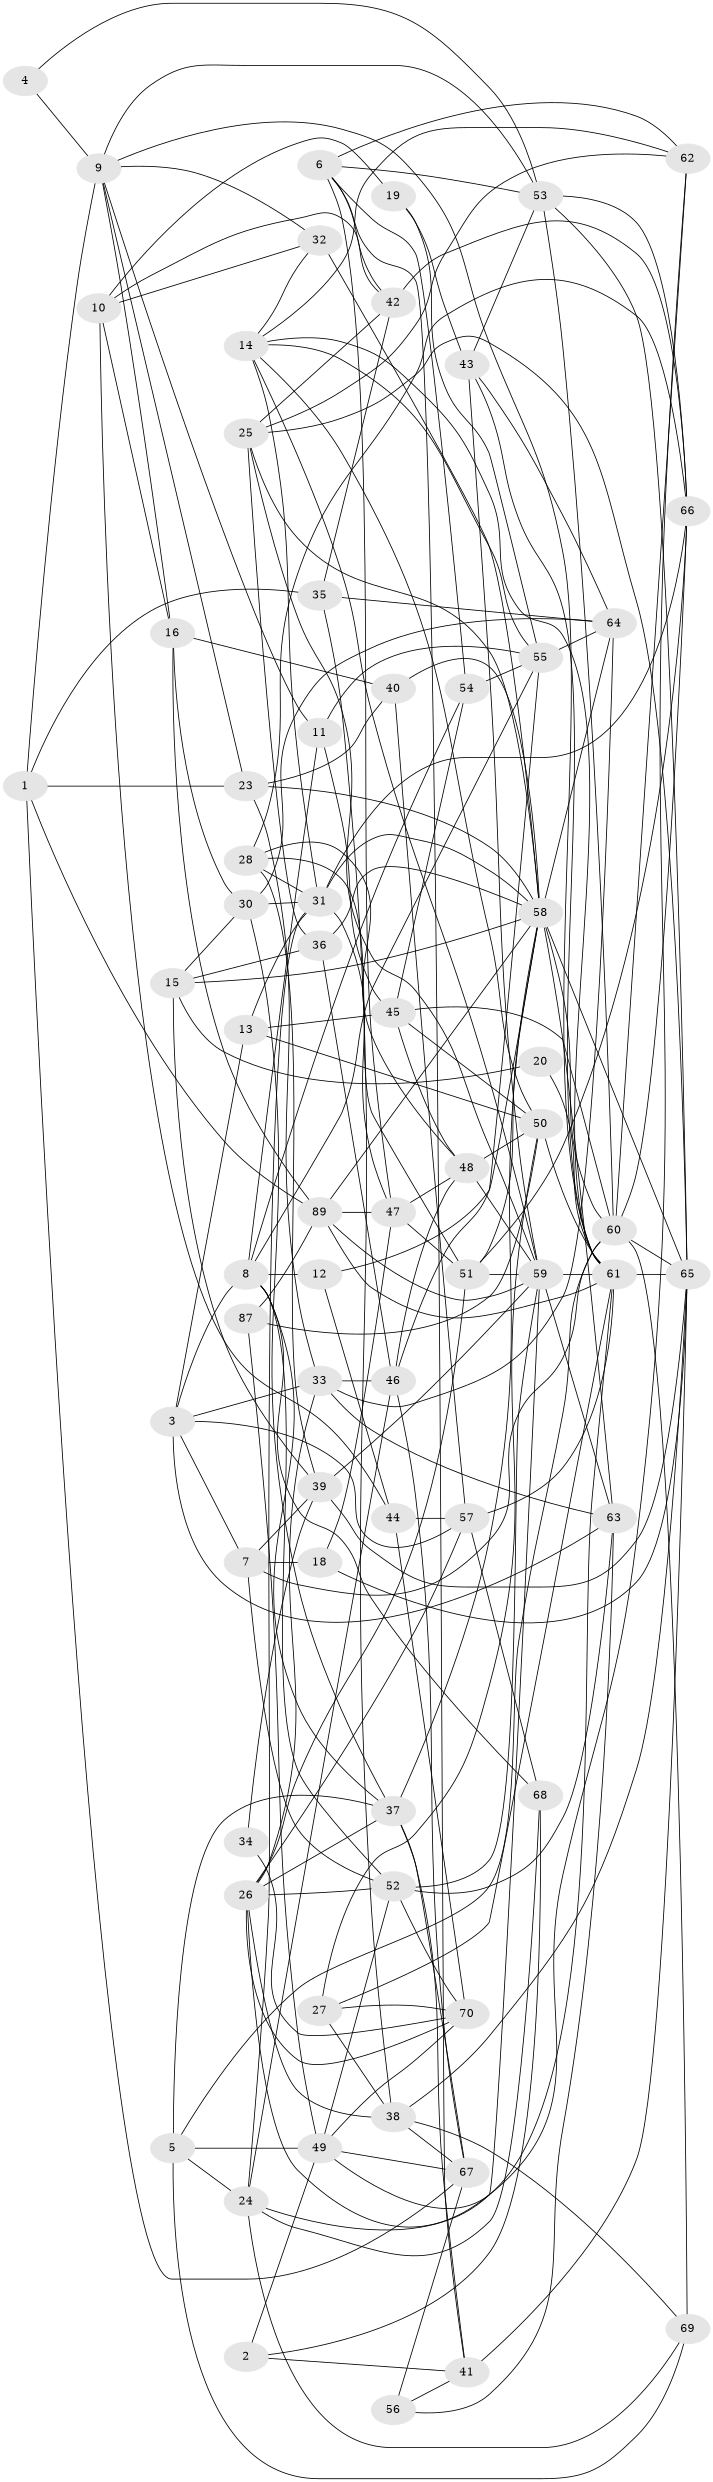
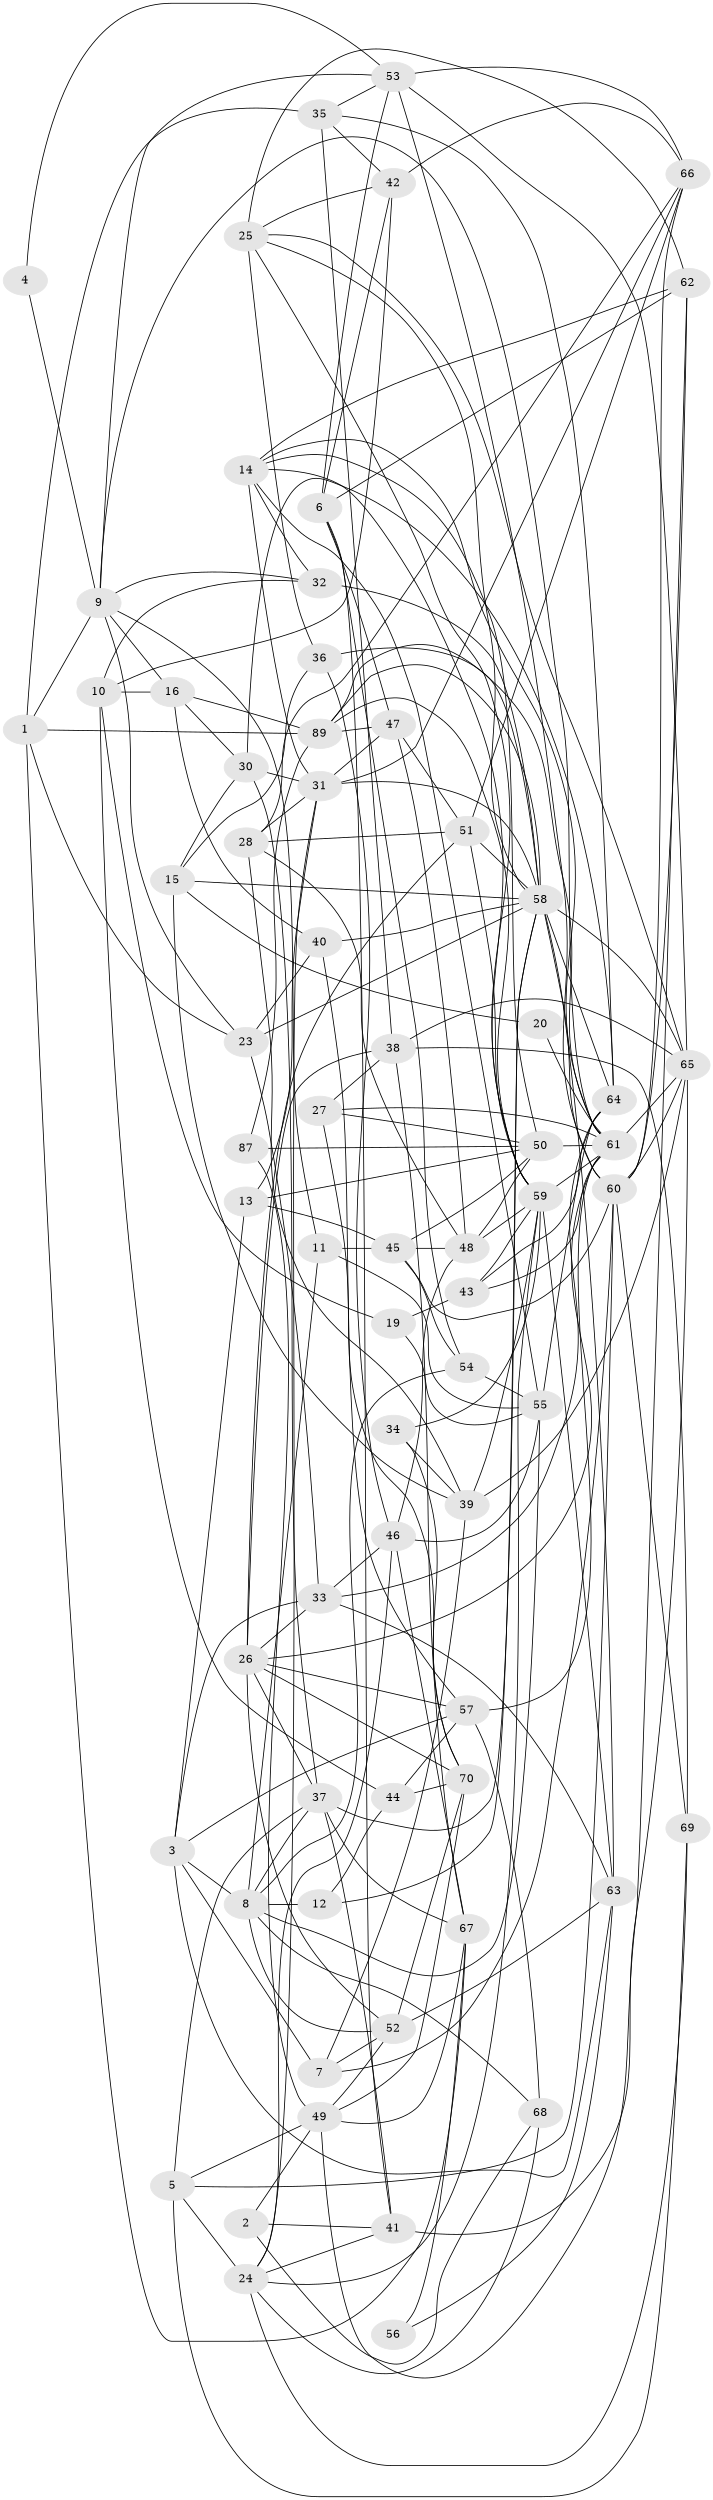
edge "53" -- "43": now "53" -- "35"
node "18": removed
edge "59" -- "52": now "59" -- "34"
edge "41" -- "56": now "41" -- "24"
